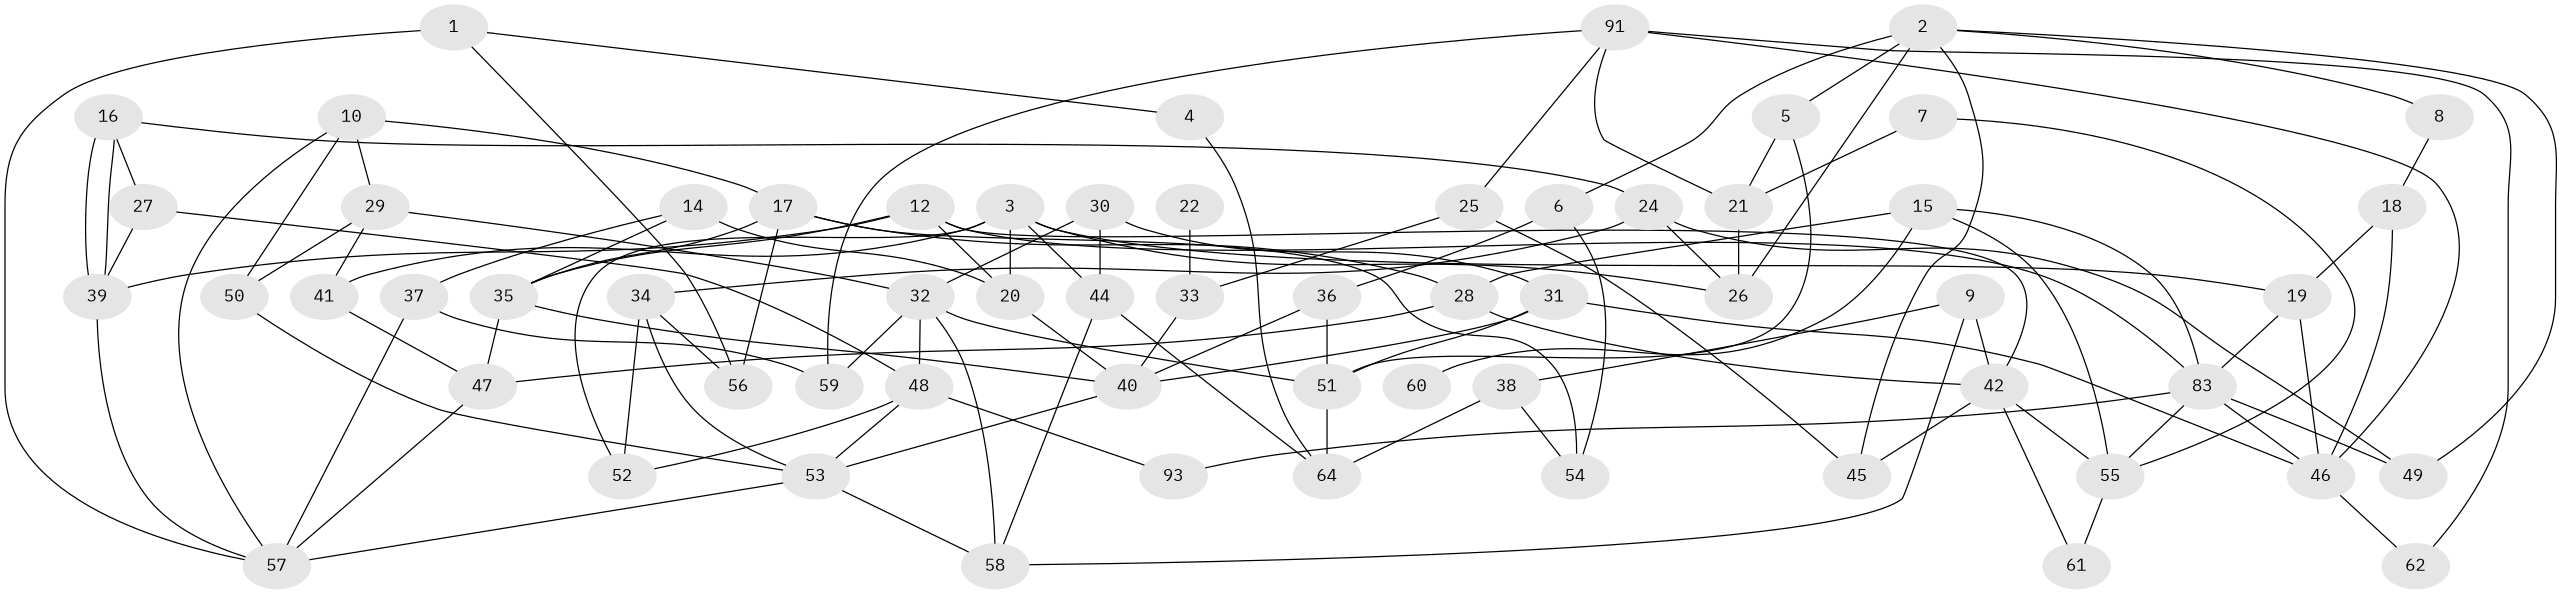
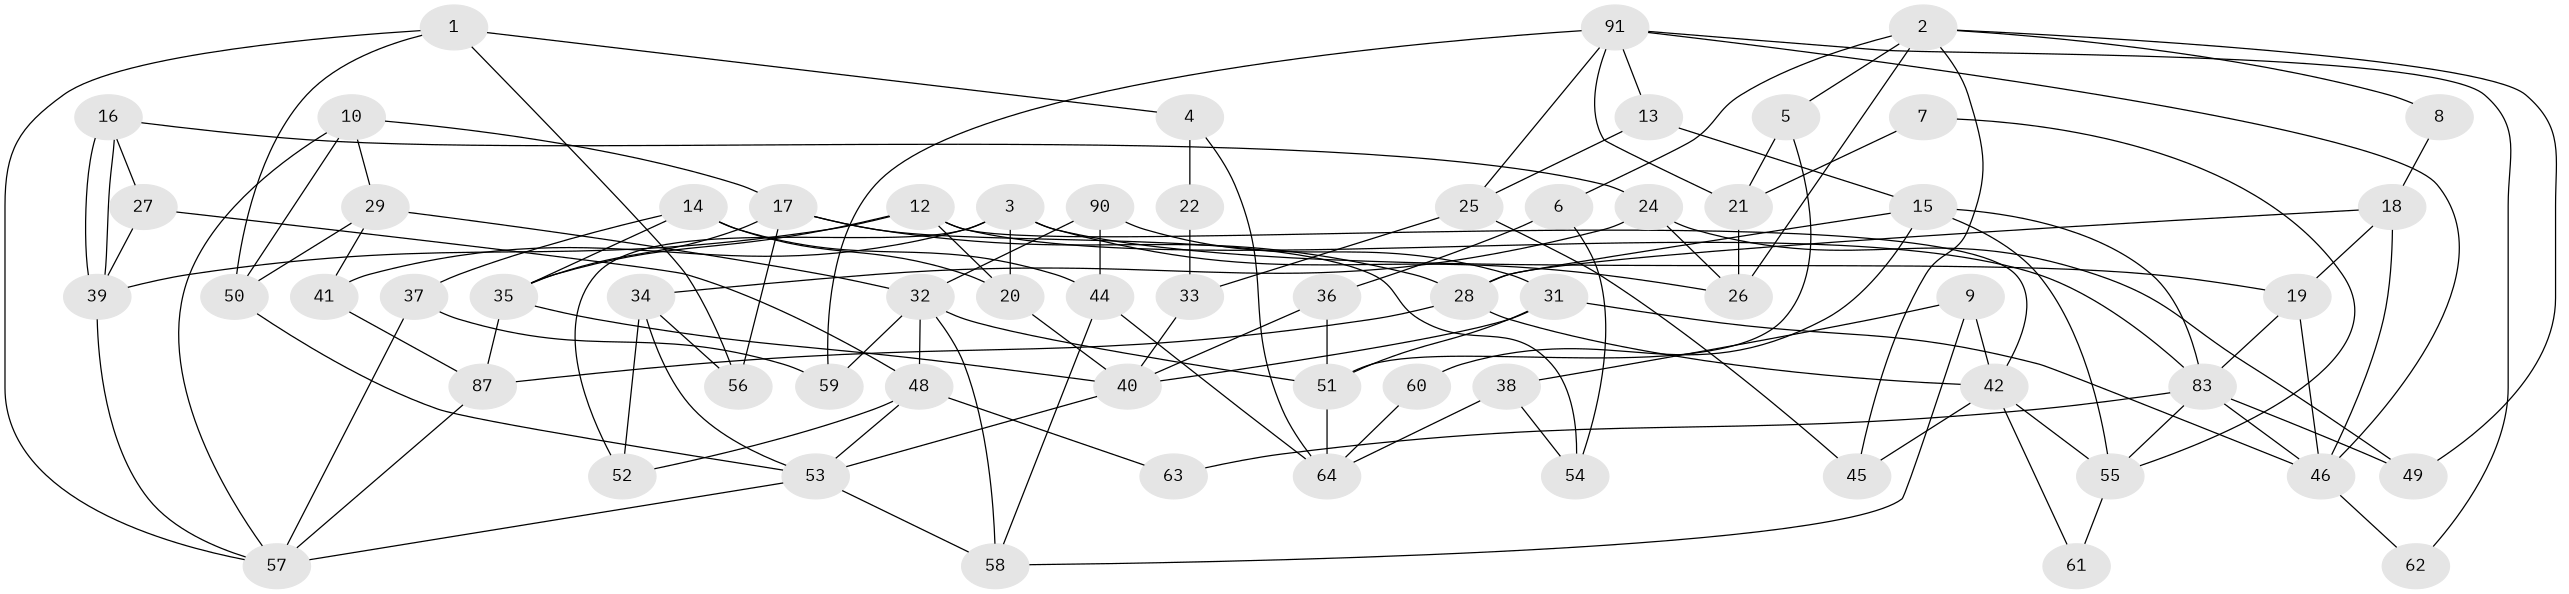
node "13": added
edge "1" -- "50": added
edge "4" -- "22": added
node "30": label "30" -> "90"
edge "18" -- "28": added
edge "3" -- "44": now "14" -- "44"
node "47": label "47" -> "87"
edge "60" -- "64": added
node "93": label "93" -> "63"
